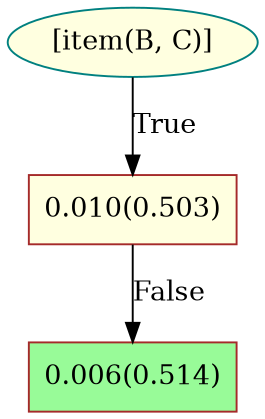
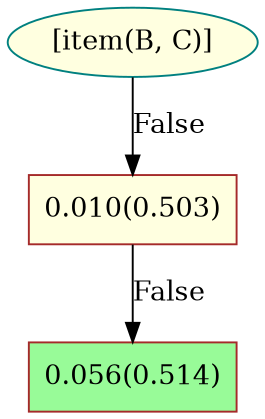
edge "[item(B, C)]" -> "0.010(0.503)": label "True" -> "False"
node "0.006(0.514)": label "0.006(0.514)" -> "0.056(0.514)"
